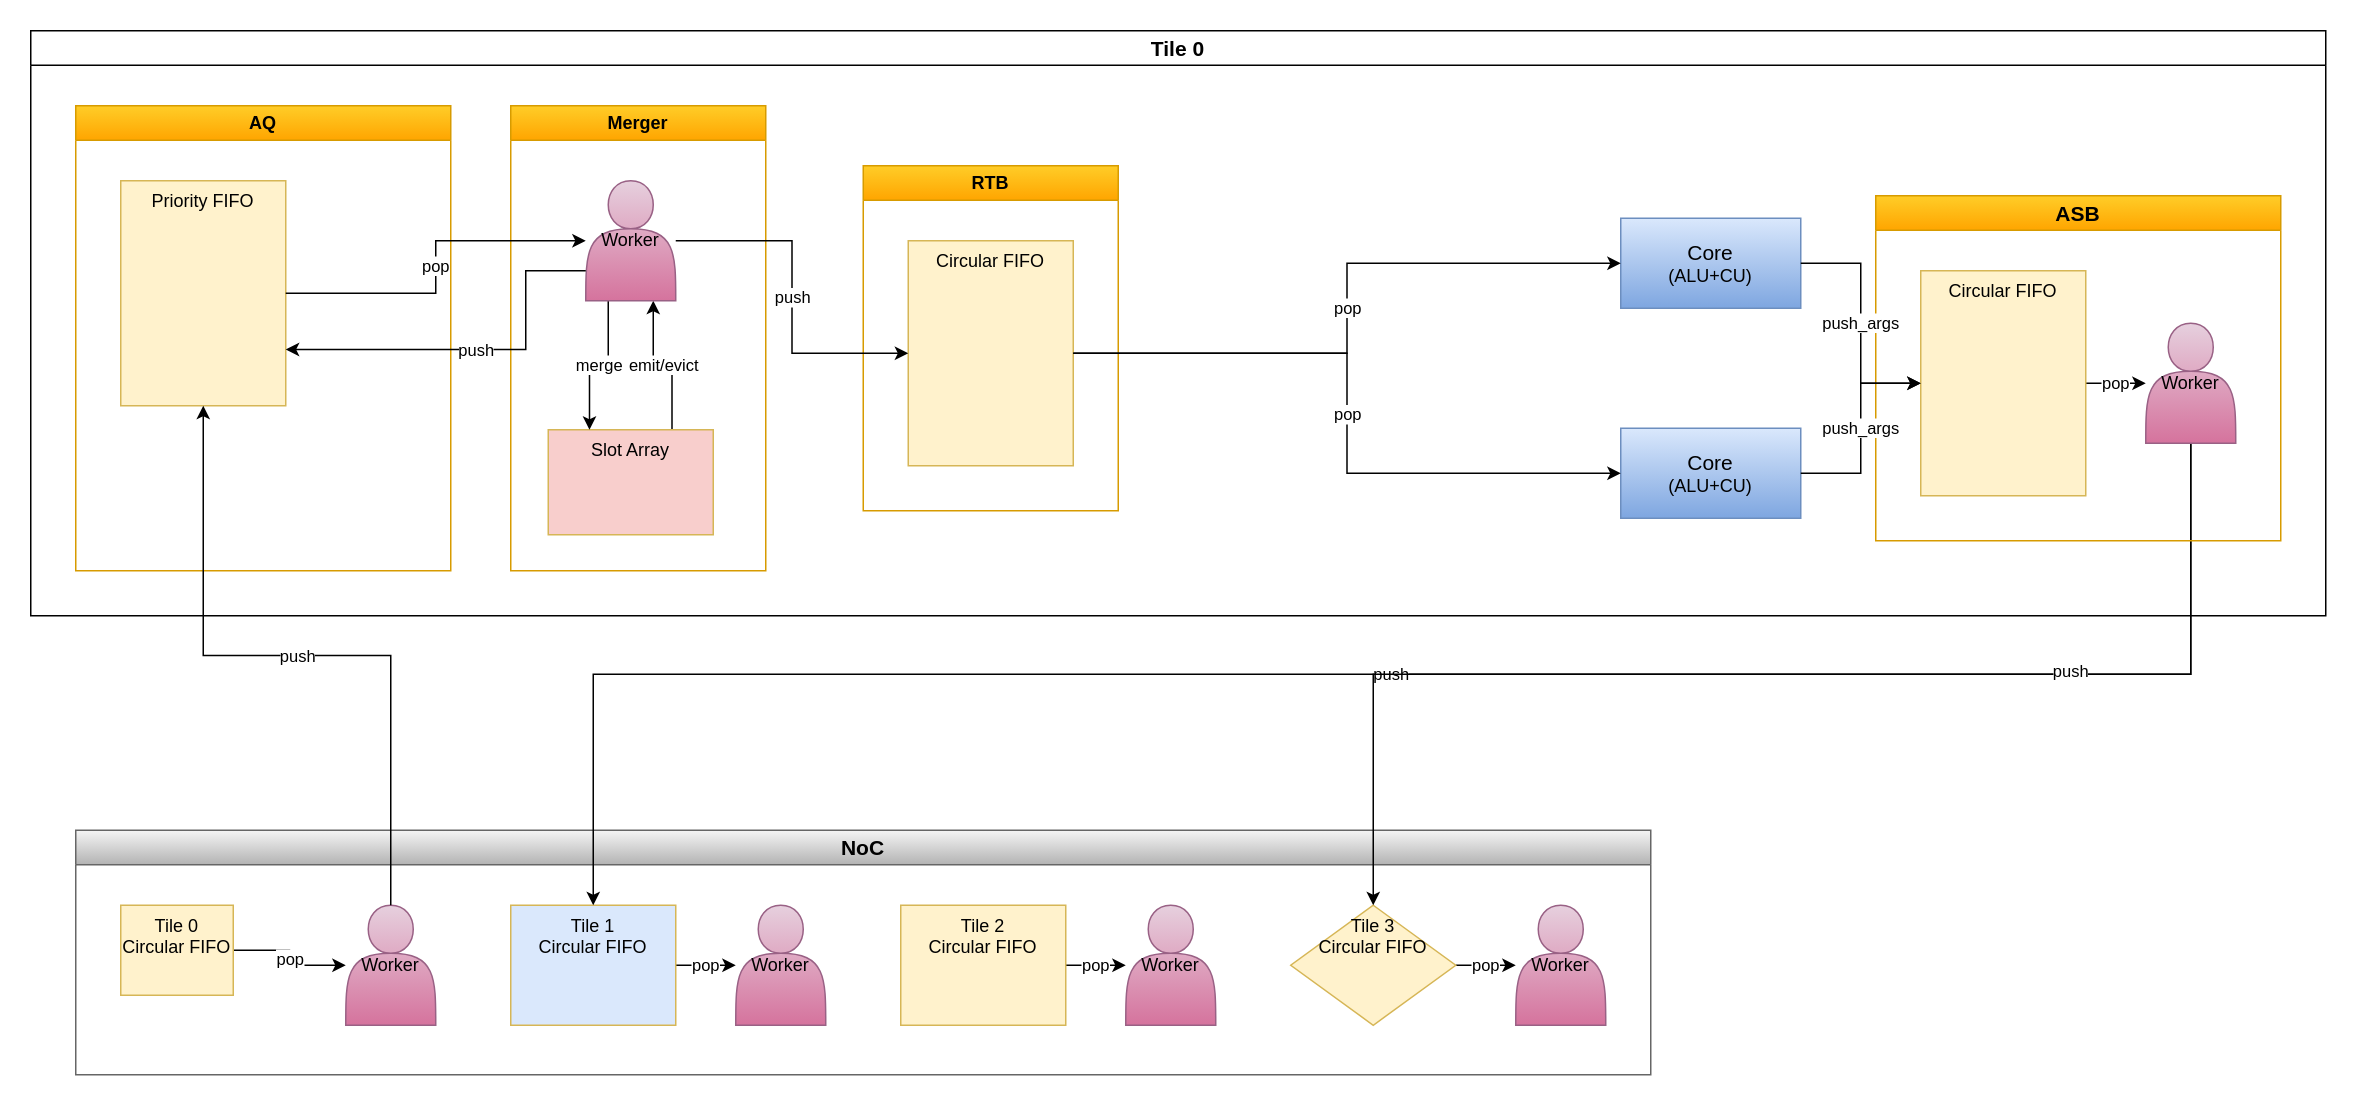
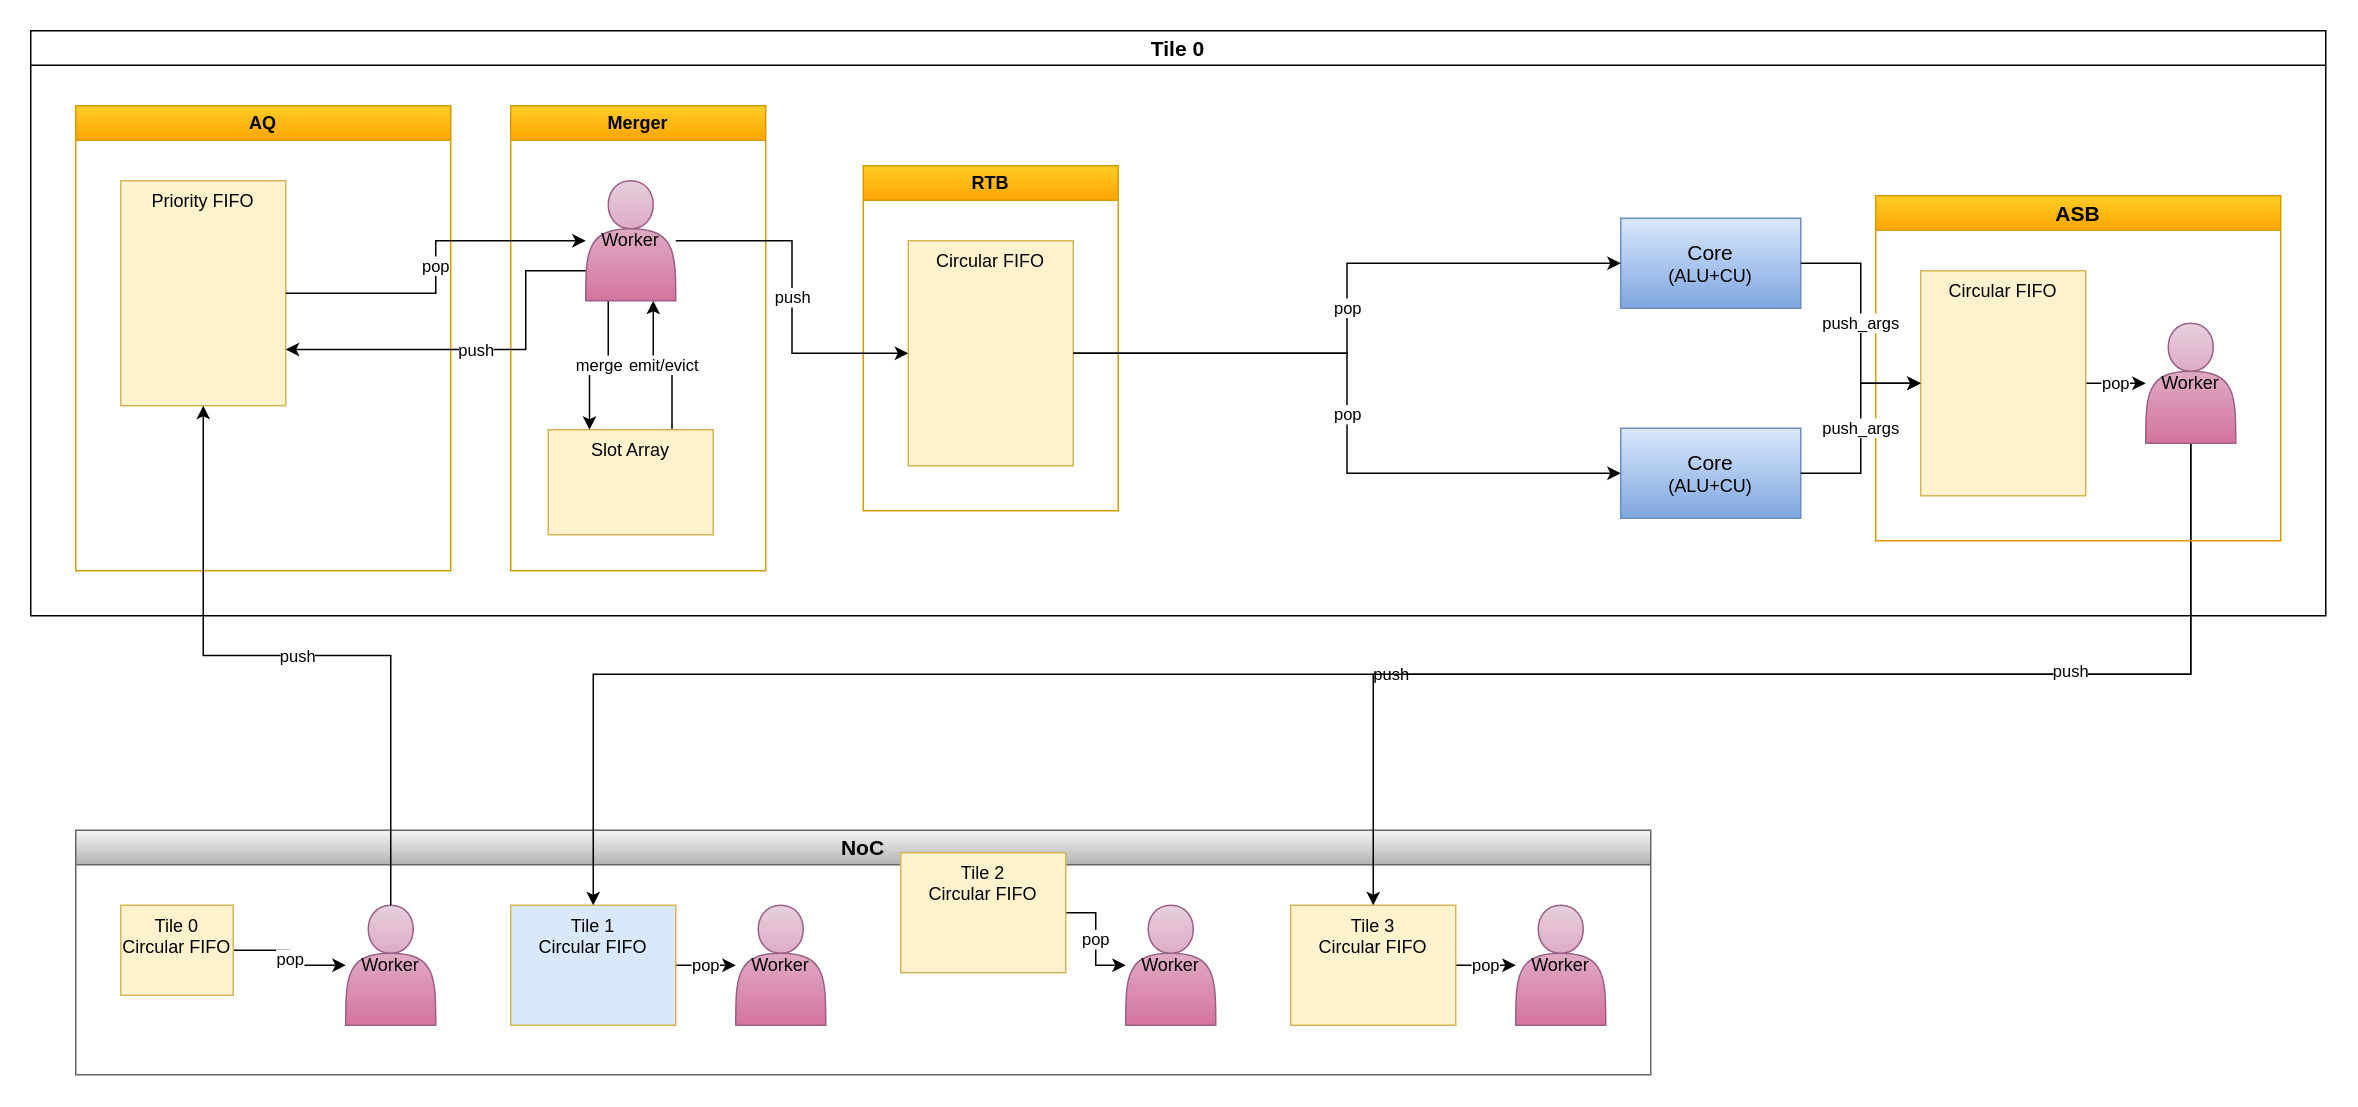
node "Slot Array": fillcolor #f8cecc -> #fff2cc
node "Tile 2 Circular FIFO": moved (983, 965) -> (983, 913)
node "Tile 3 Circular FIFO": shape diamond -> rectangle
